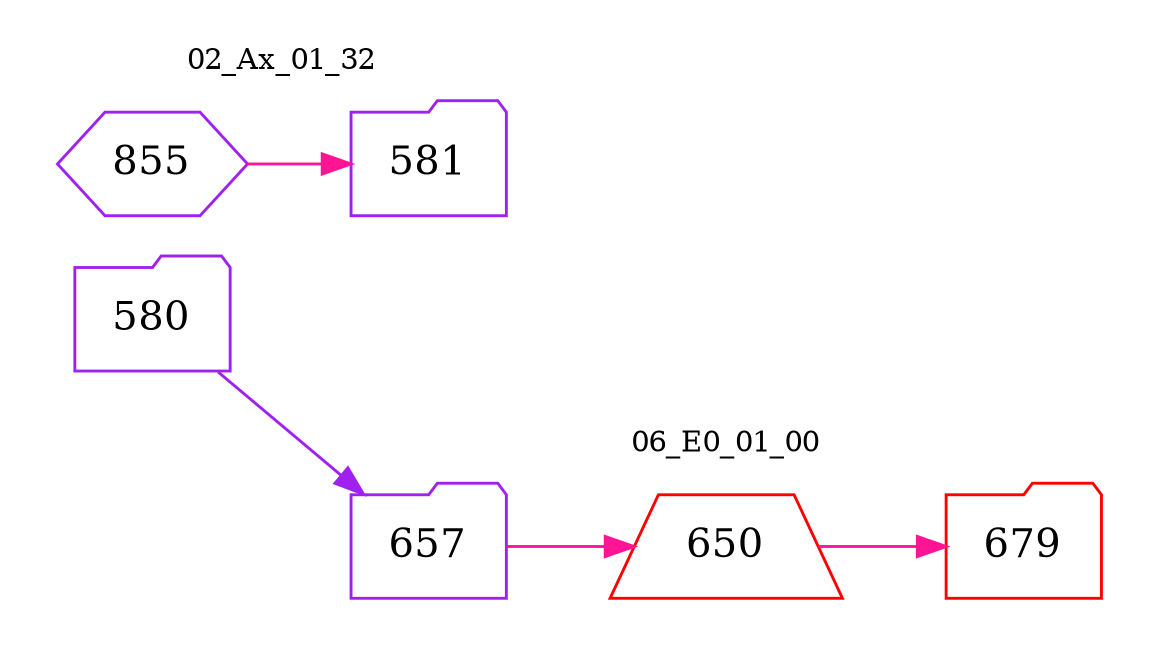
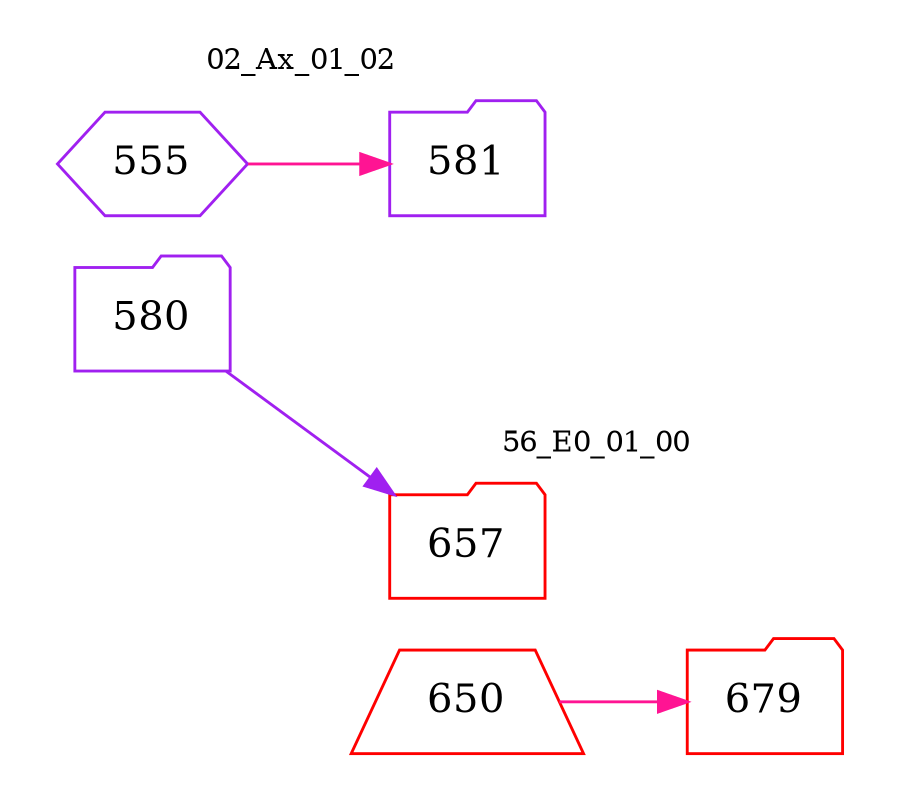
cluster "02_Ax_01_32": label "02_Ax_01_32" -> "02_Ax_01_02"
node "855": label "855" -> "555"
cluster "06_E0_01_00": label "06_E0_01_00" -> "56_E0_01_00"
node "657": color purple -> red
edge "657" -> "650": removed
